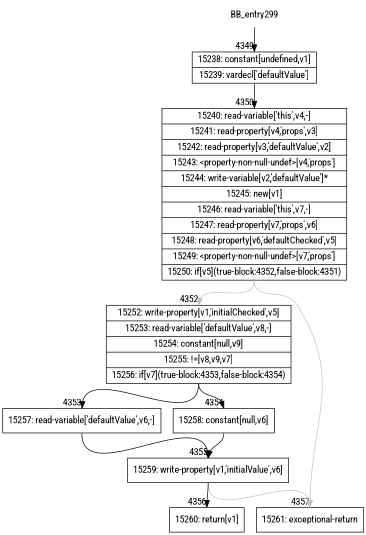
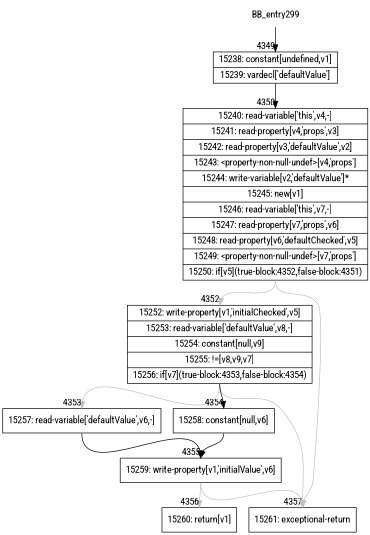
edge "15252: write-property[v1,'initialChecked',v5]" -> "15257: read-variable['defaultValue',v6,-]": color black -> gray
edge "15252: write-property[v1,'initialChecked',v5]" -> "15261: exceptional-return": added
edge "15259: write-property[v1,'initialValue',v6]" -> "15260: return[v1]": color black -> gray
